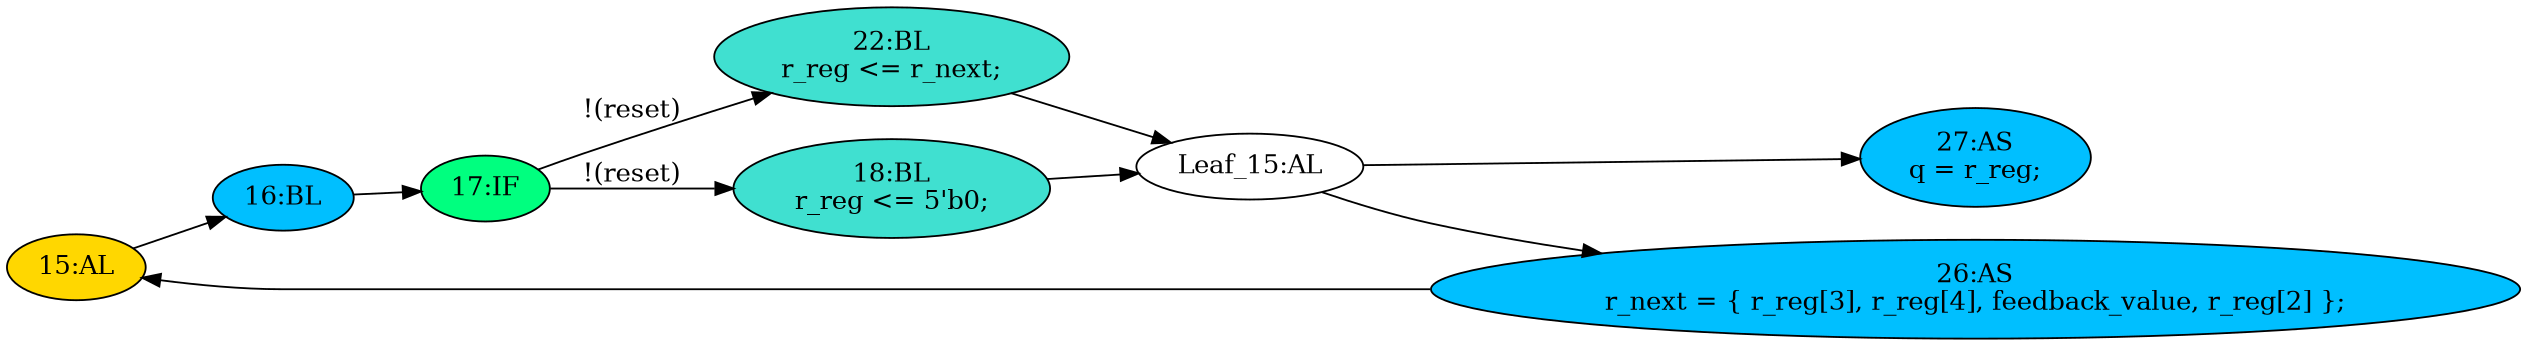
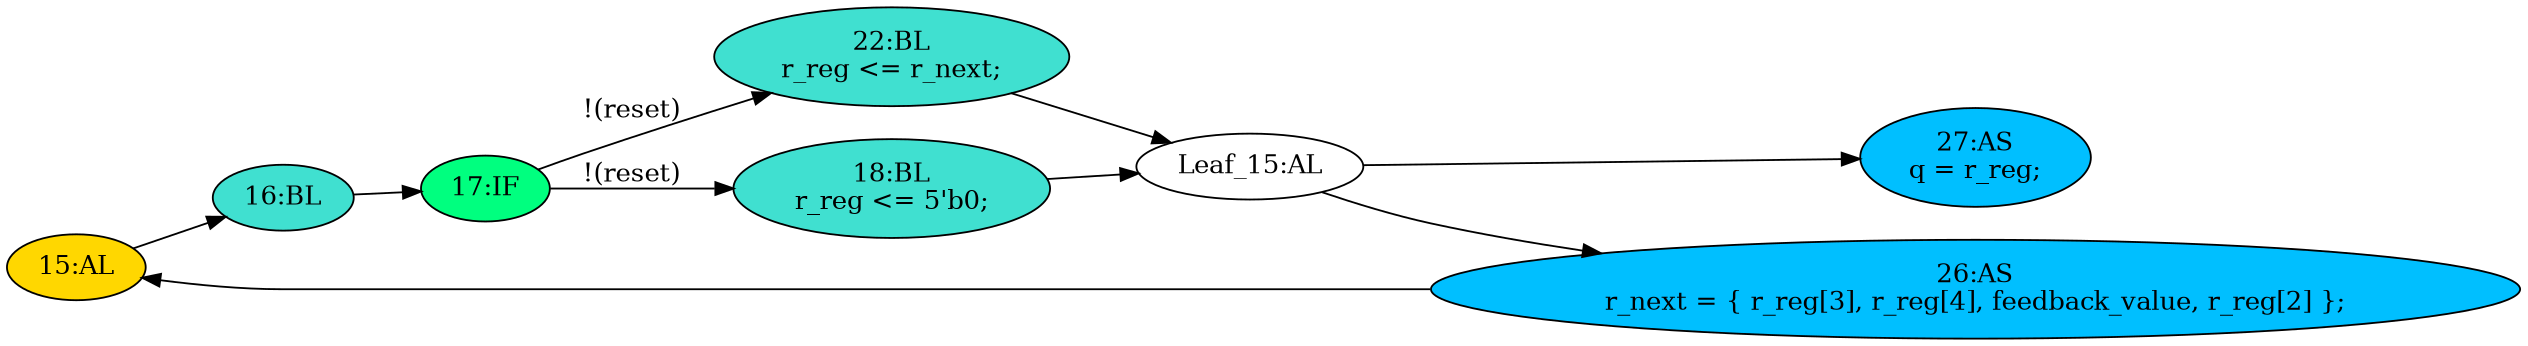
node "16:BL": fillcolor deepskyblue -> turquoise
